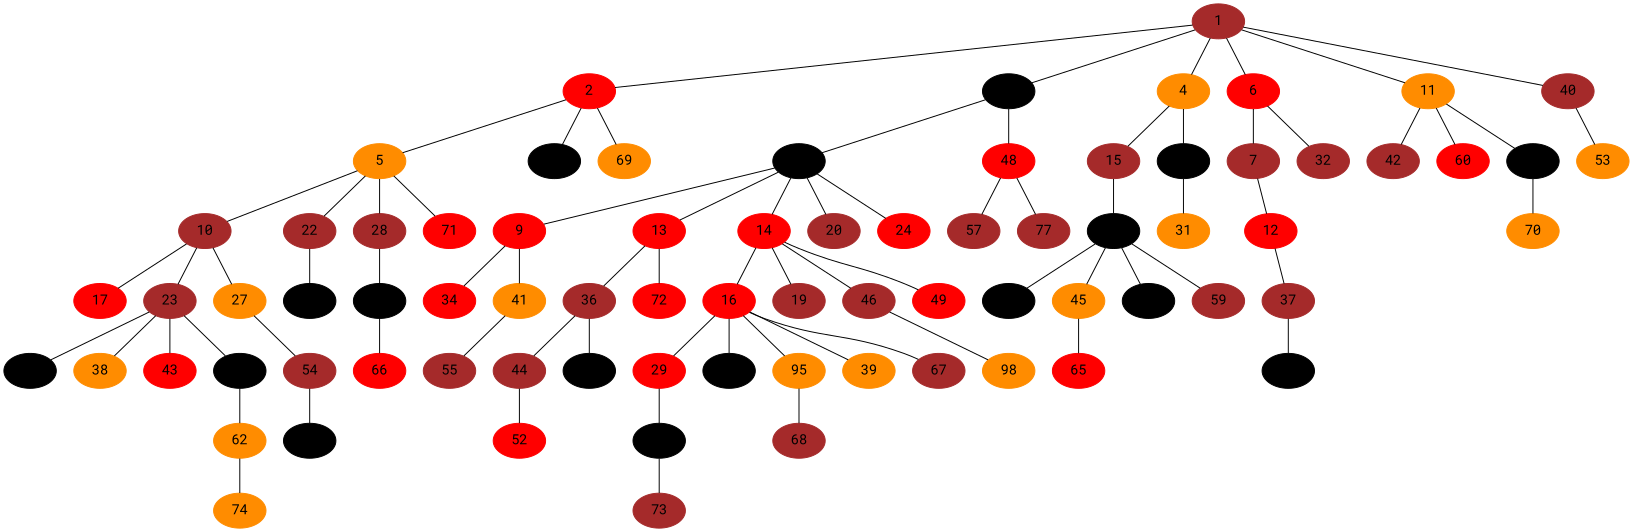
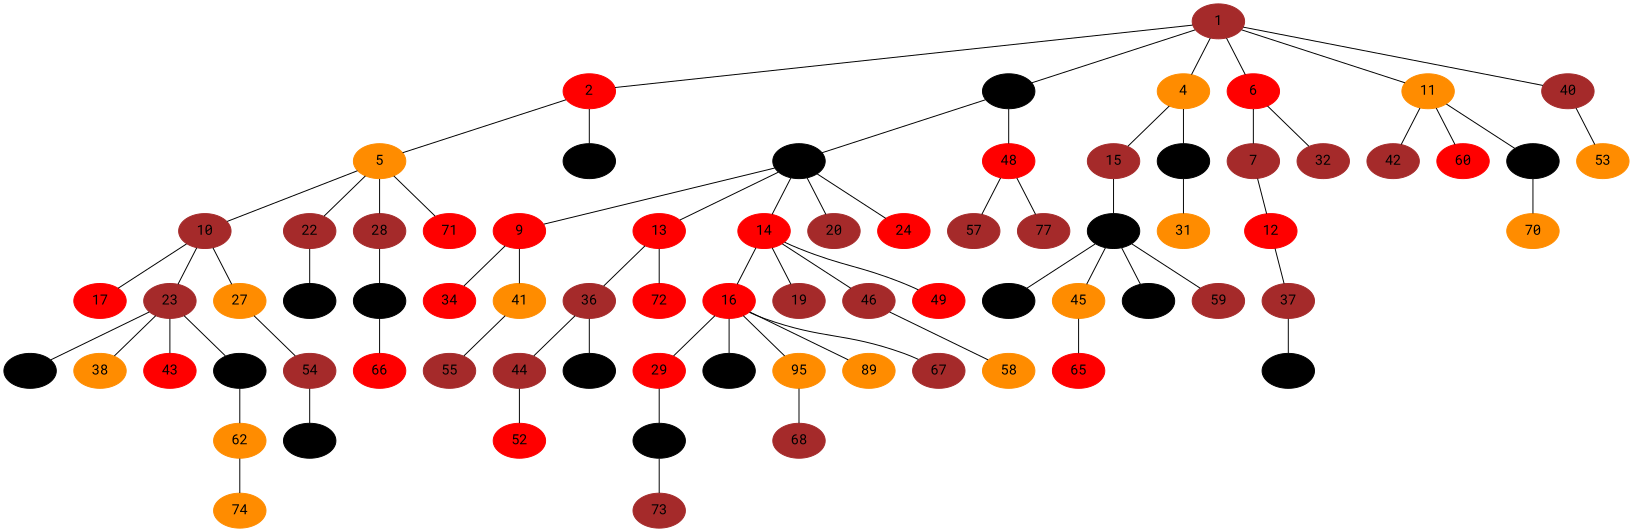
node "69": removed
node "39": label "39" -> "89"
node "98": label "98" -> "58"
